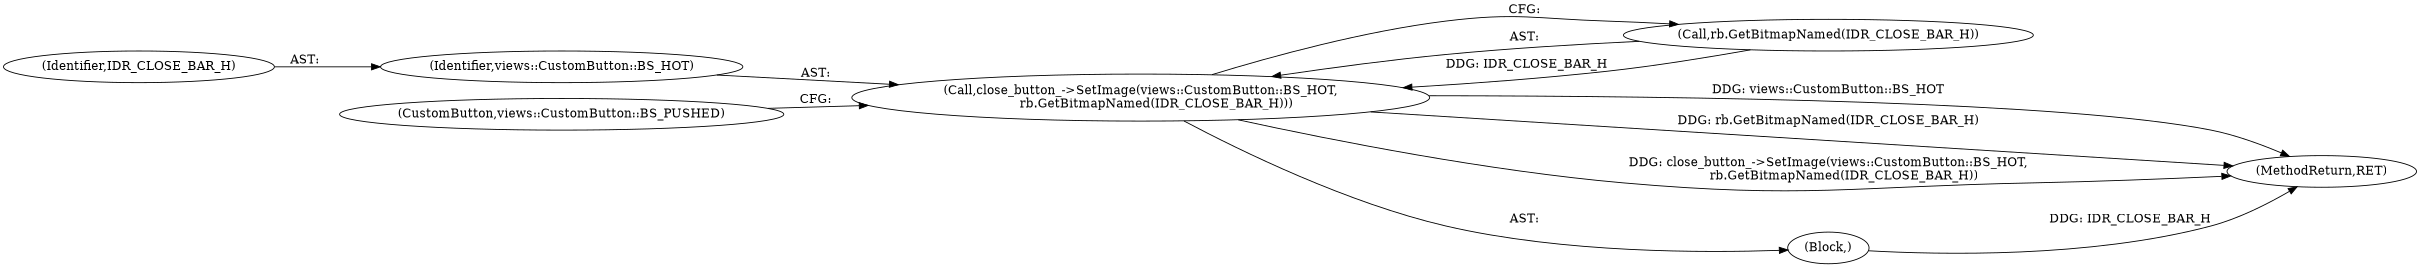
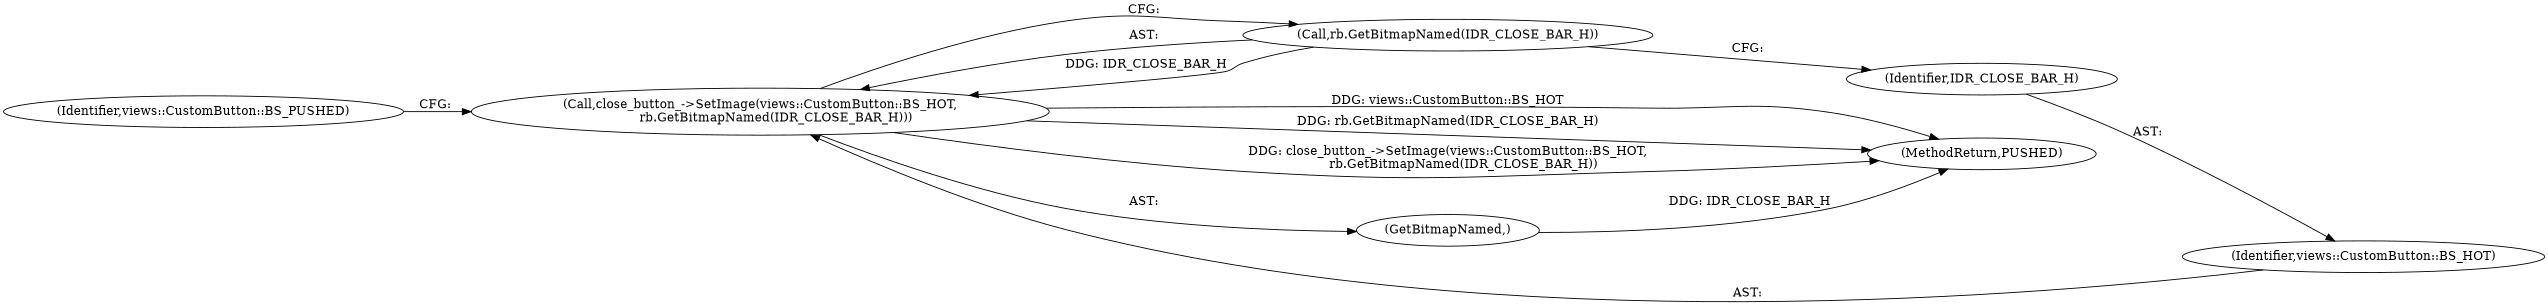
edge "(Call,rb.GetBitmapNamed(IDR_CLOSE_BAR_H))" -> "(Identifier,IDR_CLOSE_BAR_H)": added, label "CFG:"
node "(CustomButton,views::CustomButton::BS_PUSHED)": label "(CustomButton,views::CustomButton::BS_PUSHED)" -> "(Identifier,views::CustomButton::BS_PUSHED)"
node "(MethodReturn,RET)": label "(MethodReturn,RET)" -> "(MethodReturn,PUSHED)"
node "(Block,)": label "(Block,)" -> "(GetBitmapNamed,)"
